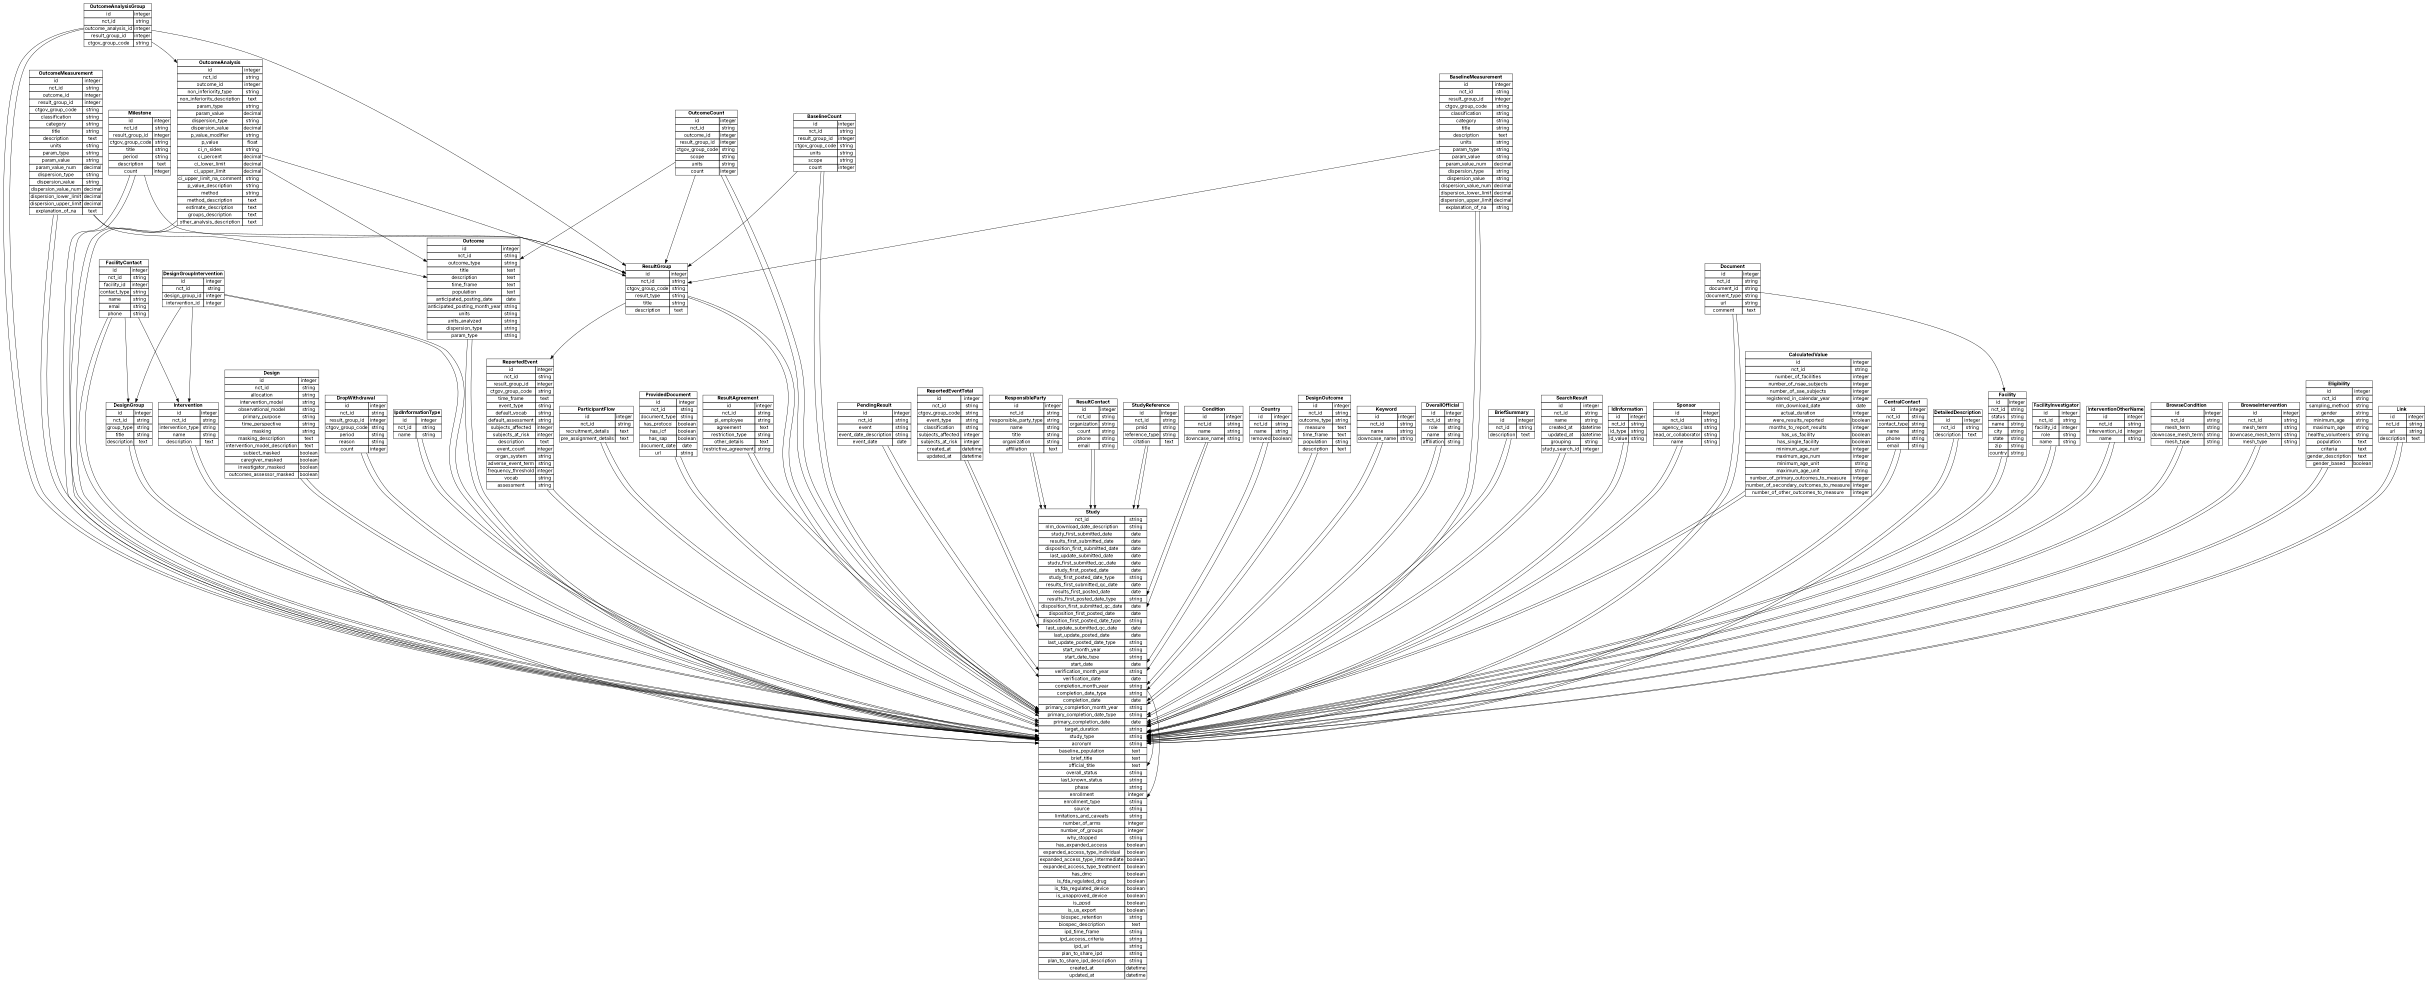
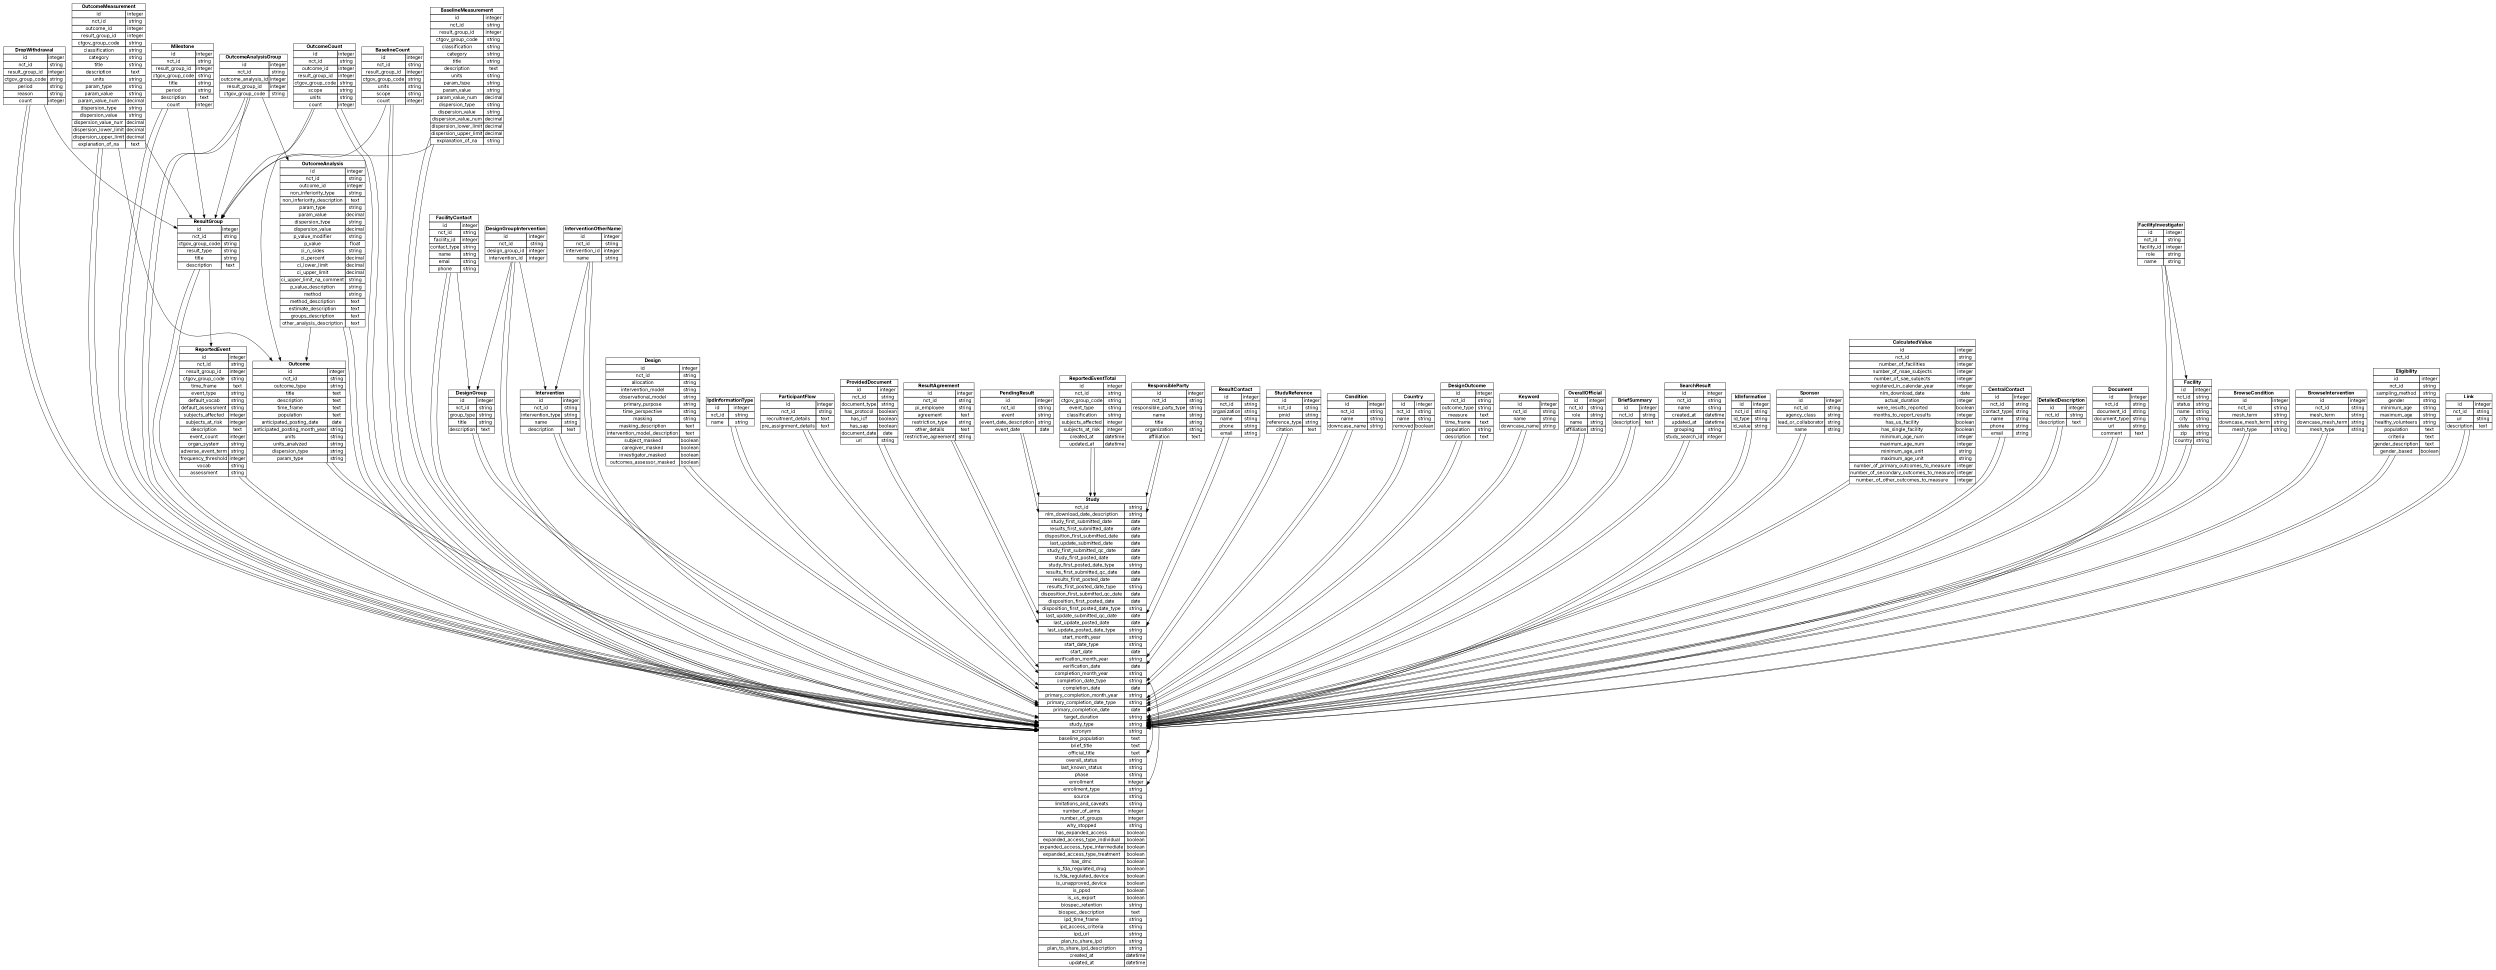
edge "OutcomeAnalysis" -> "ResultGroup": now "DropWithdrawal" -> "ResultGroup"
edge "Document" -> "Facility": now "FacilityInvestigator" -> "Facility"
edge "FacilityContact" -> "Intervention": now "InterventionOtherName" -> "Intervention"
node "ResultContact": text "count" -> "name"
